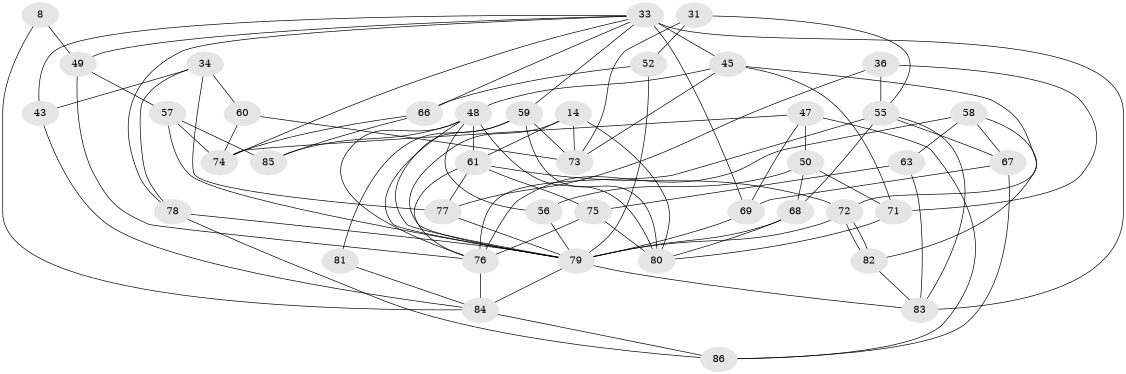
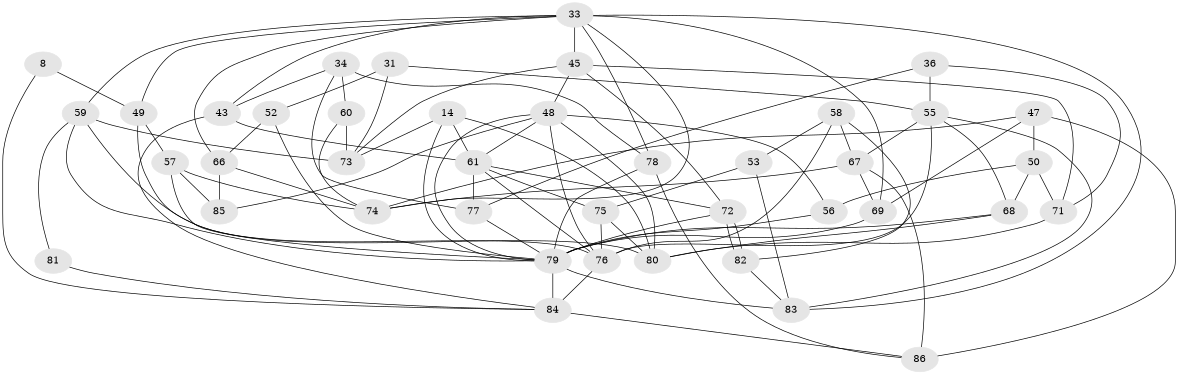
edge "43" -- "61": added
node "63": label "63" -> "53"
edge "67" -- "74": added
